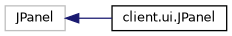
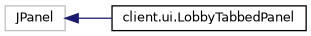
node "client.ui.JPanel": label "client.ui.JPanel" -> "client.ui.LobbyTabbedPanel"
